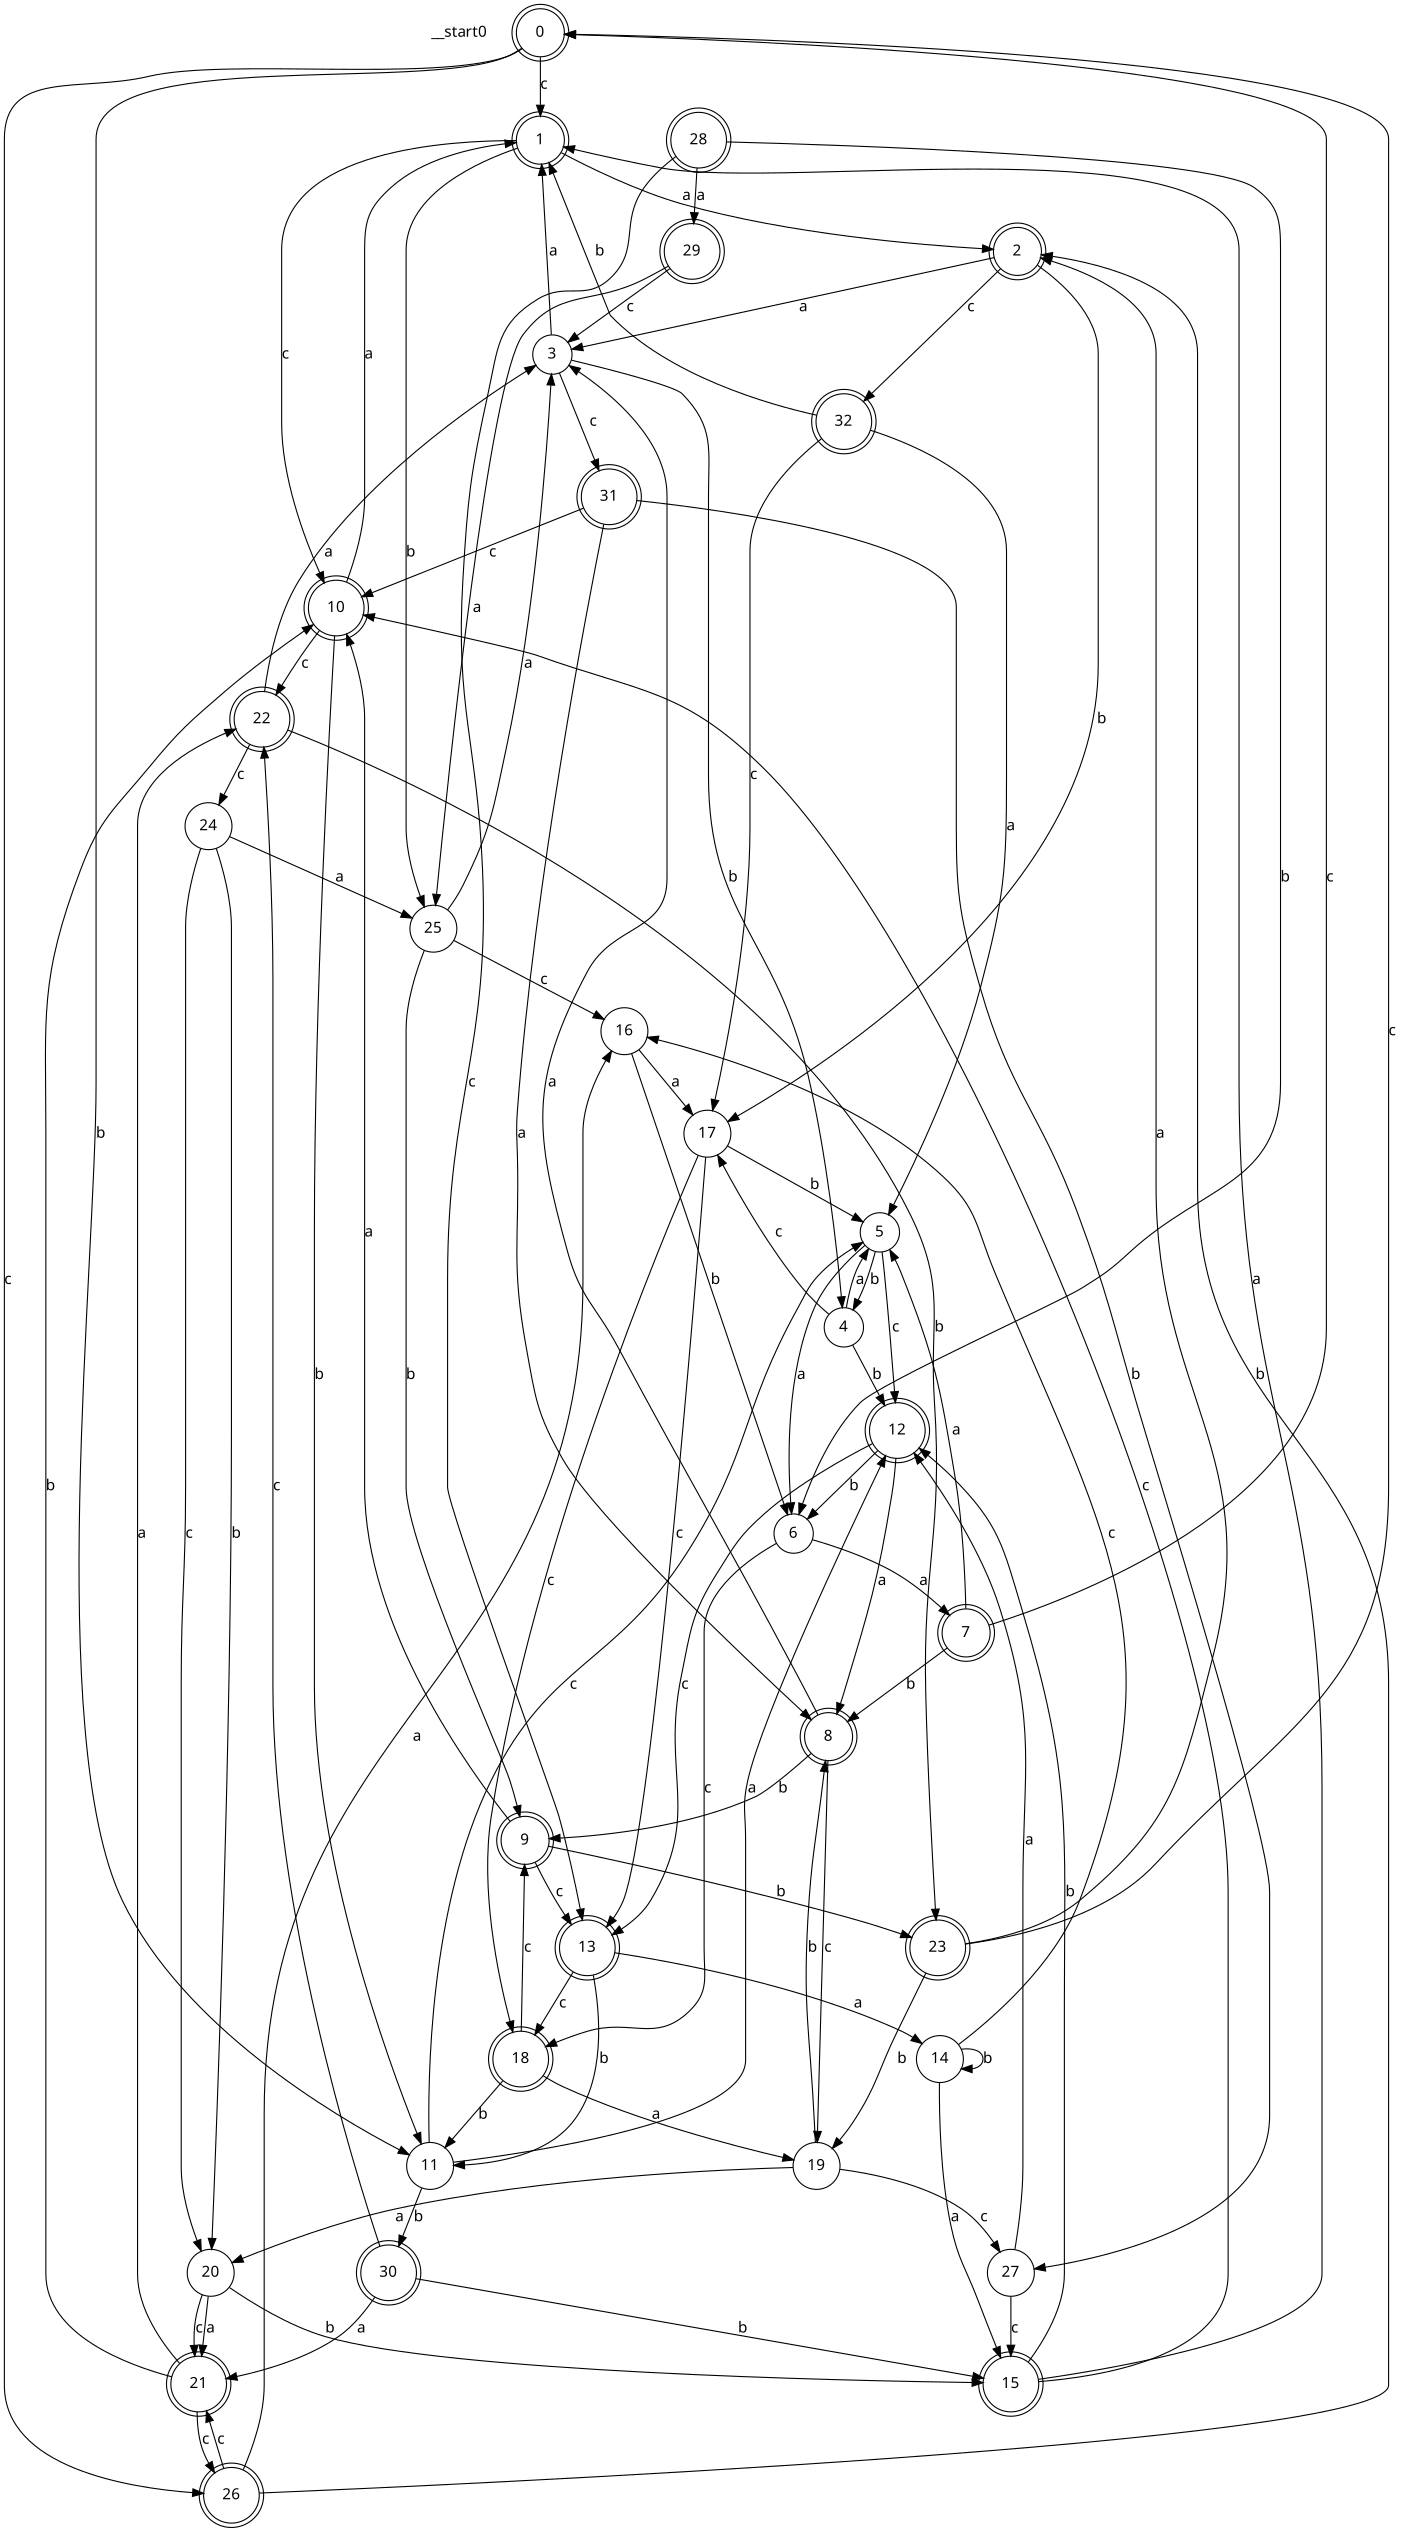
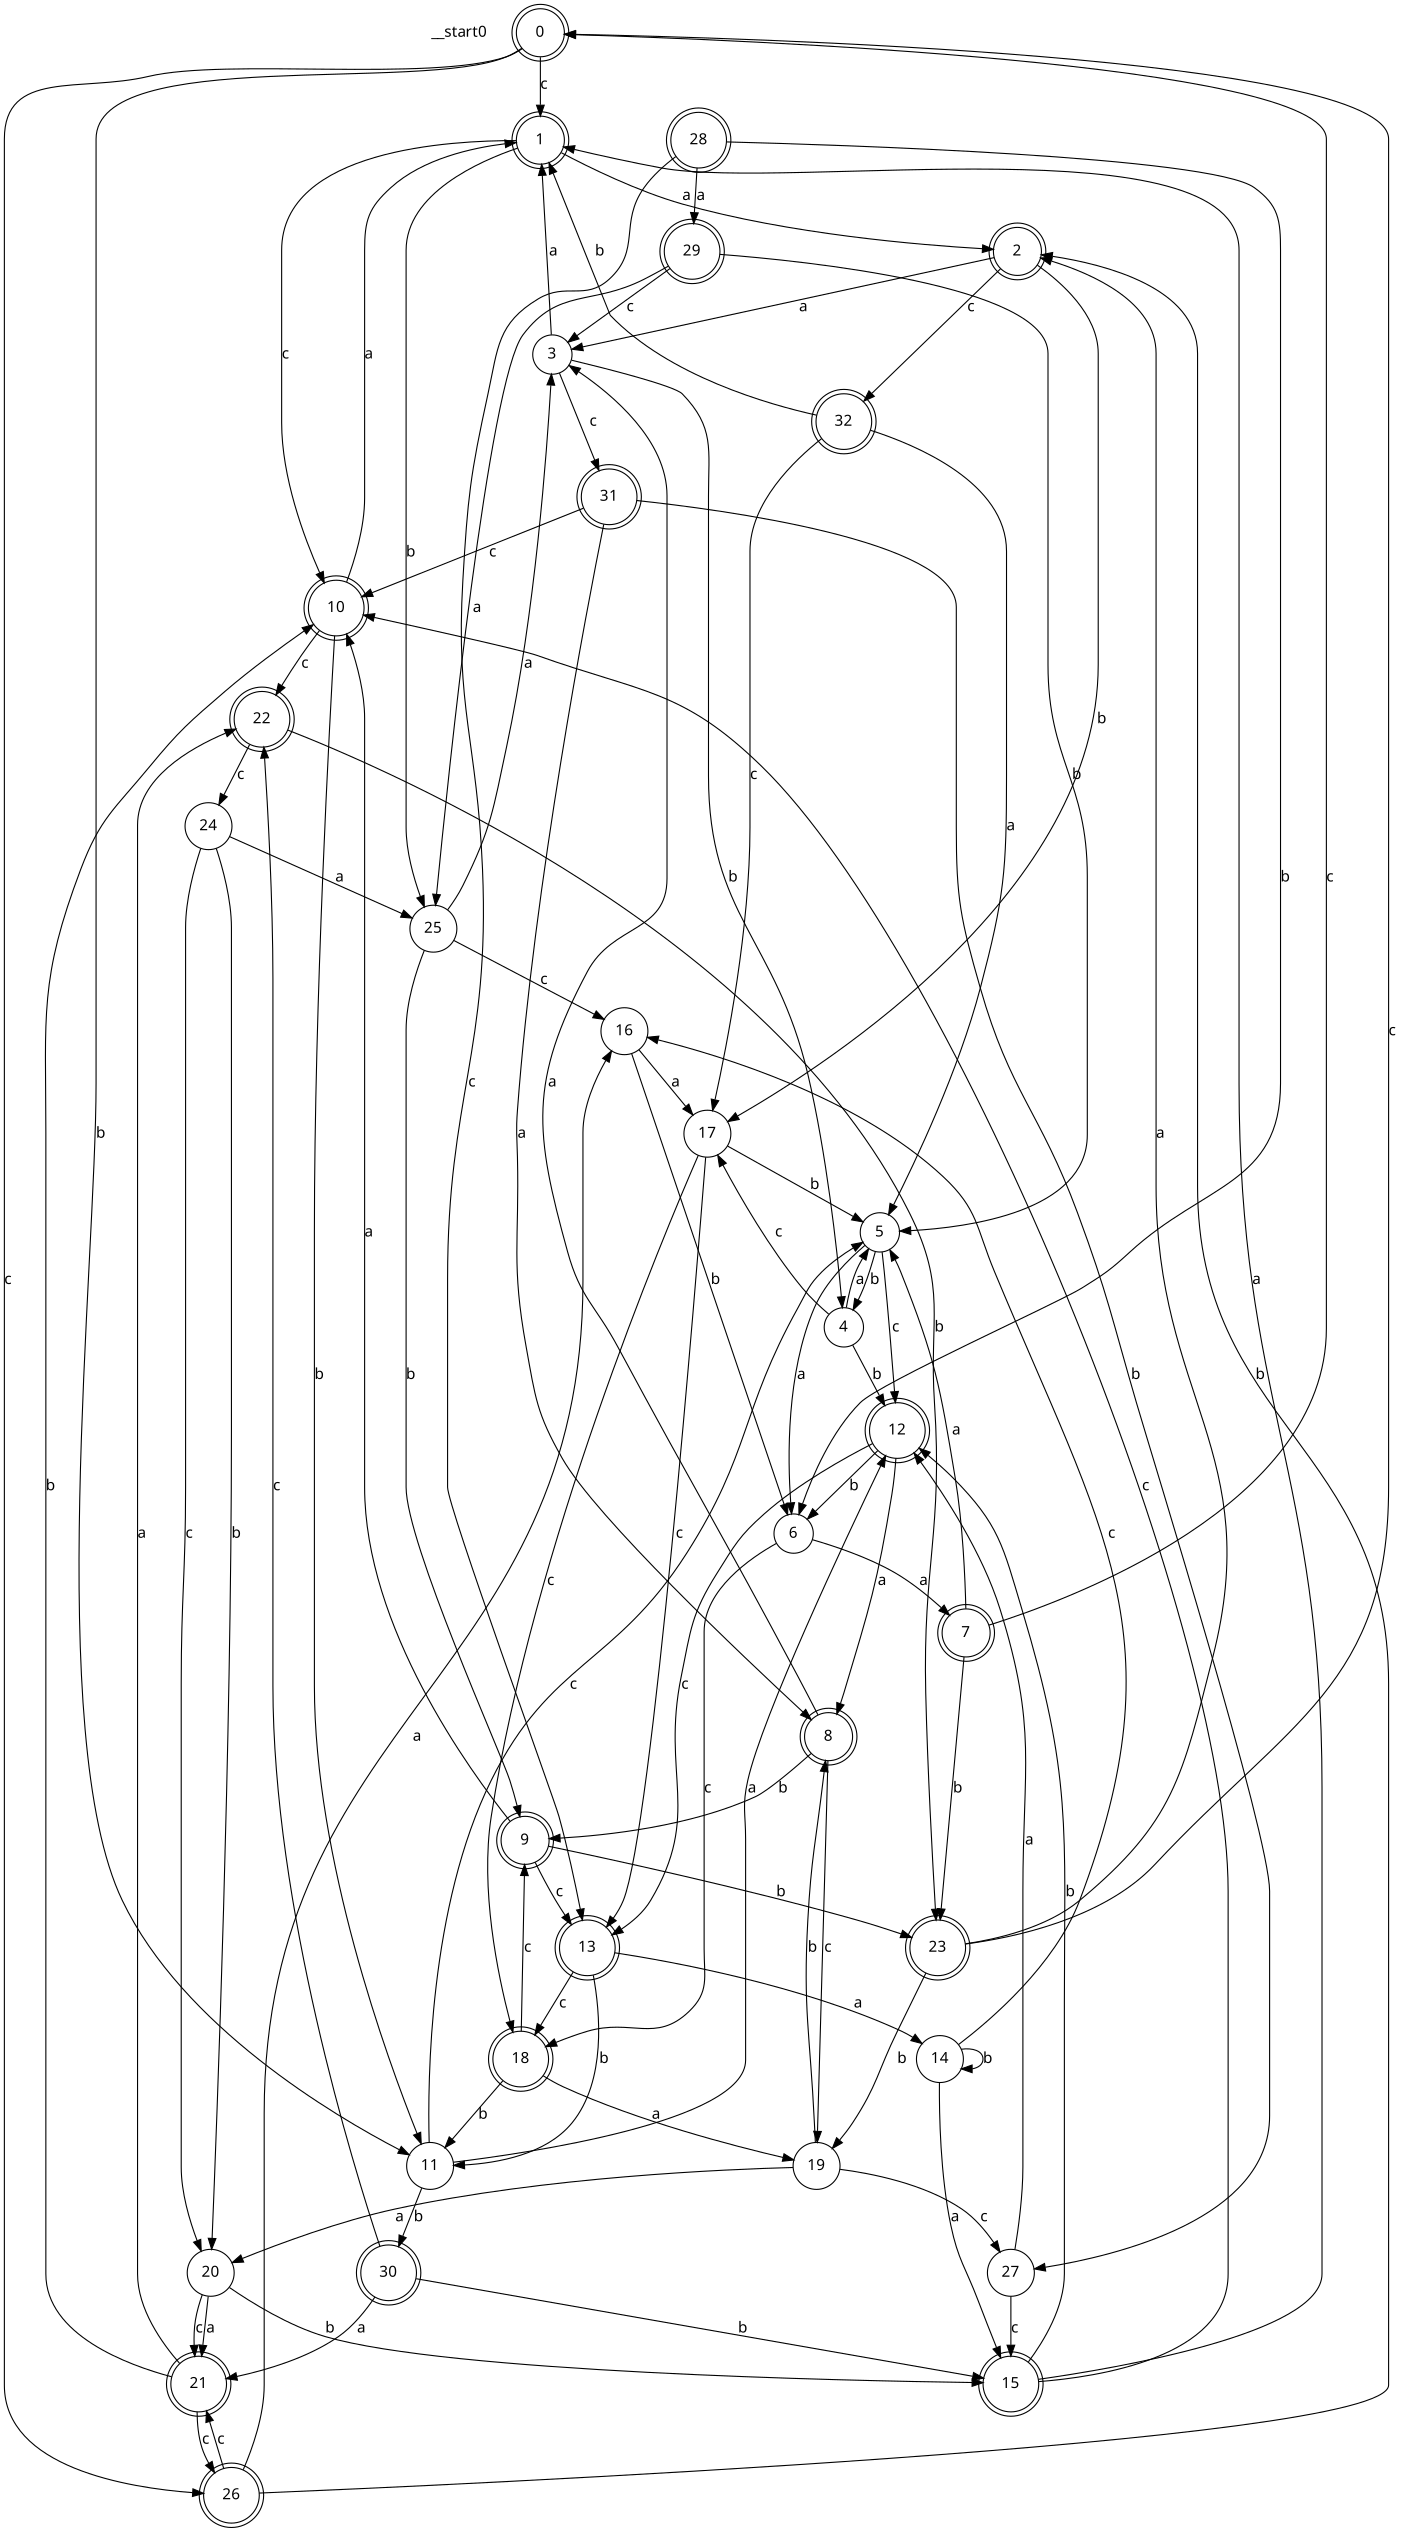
edge "22" -> "3": removed, label "a"
edge "29" -> "5": added, label "b"
edge "7" -> "8": now "7" -> "23"
